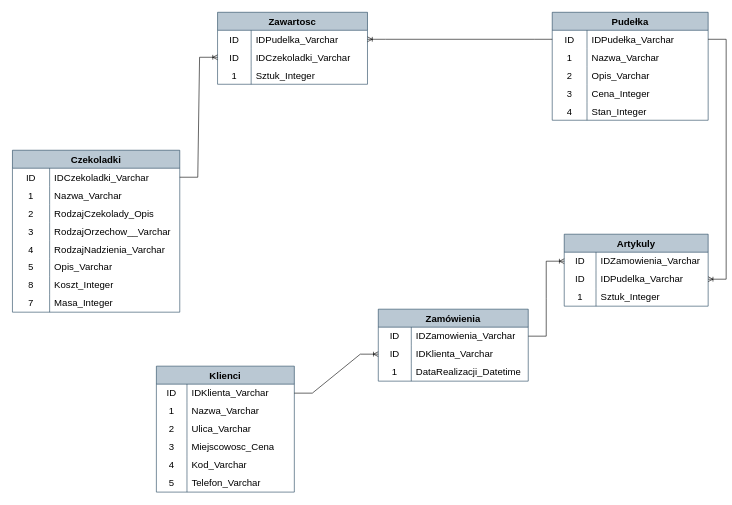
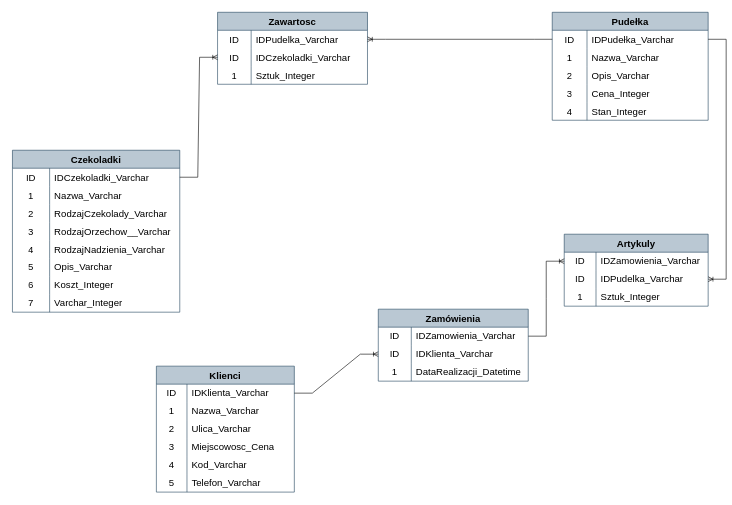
node "RodzajCzekolady_Opis": label "RodzajCzekolady_Opis" -> "RodzajCzekolady_Varchar"
node "8": label "8" -> "6"
node "Masa_Integer": label "Masa_Integer" -> "Varchar_Integer"
